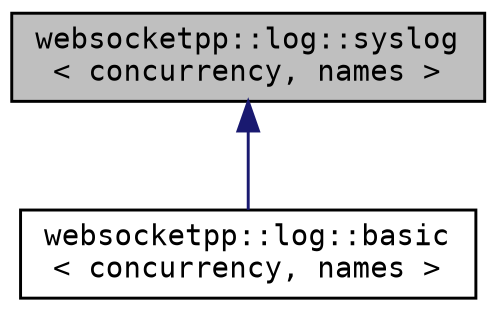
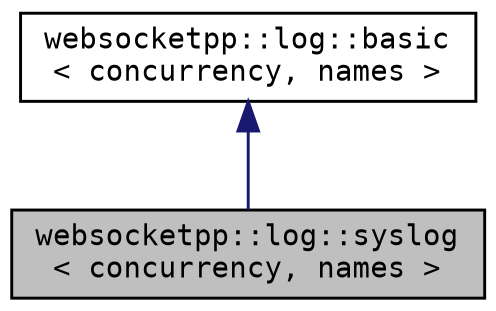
edge "websocketpp::log::basic < concurrency, names >" -> "websocketpp::log::syslog < concurrency, names >": reversed
